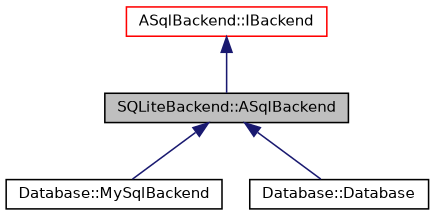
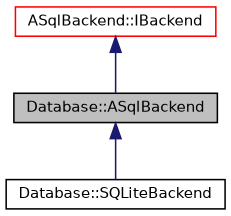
node "SQLiteBackend::ASqlBackend": label "SQLiteBackend::ASqlBackend" -> "Database::ASqlBackend"
node "Database::MySqlBackend": removed
node "Database::Database": label "Database::Database" -> "Database::SQLiteBackend"
